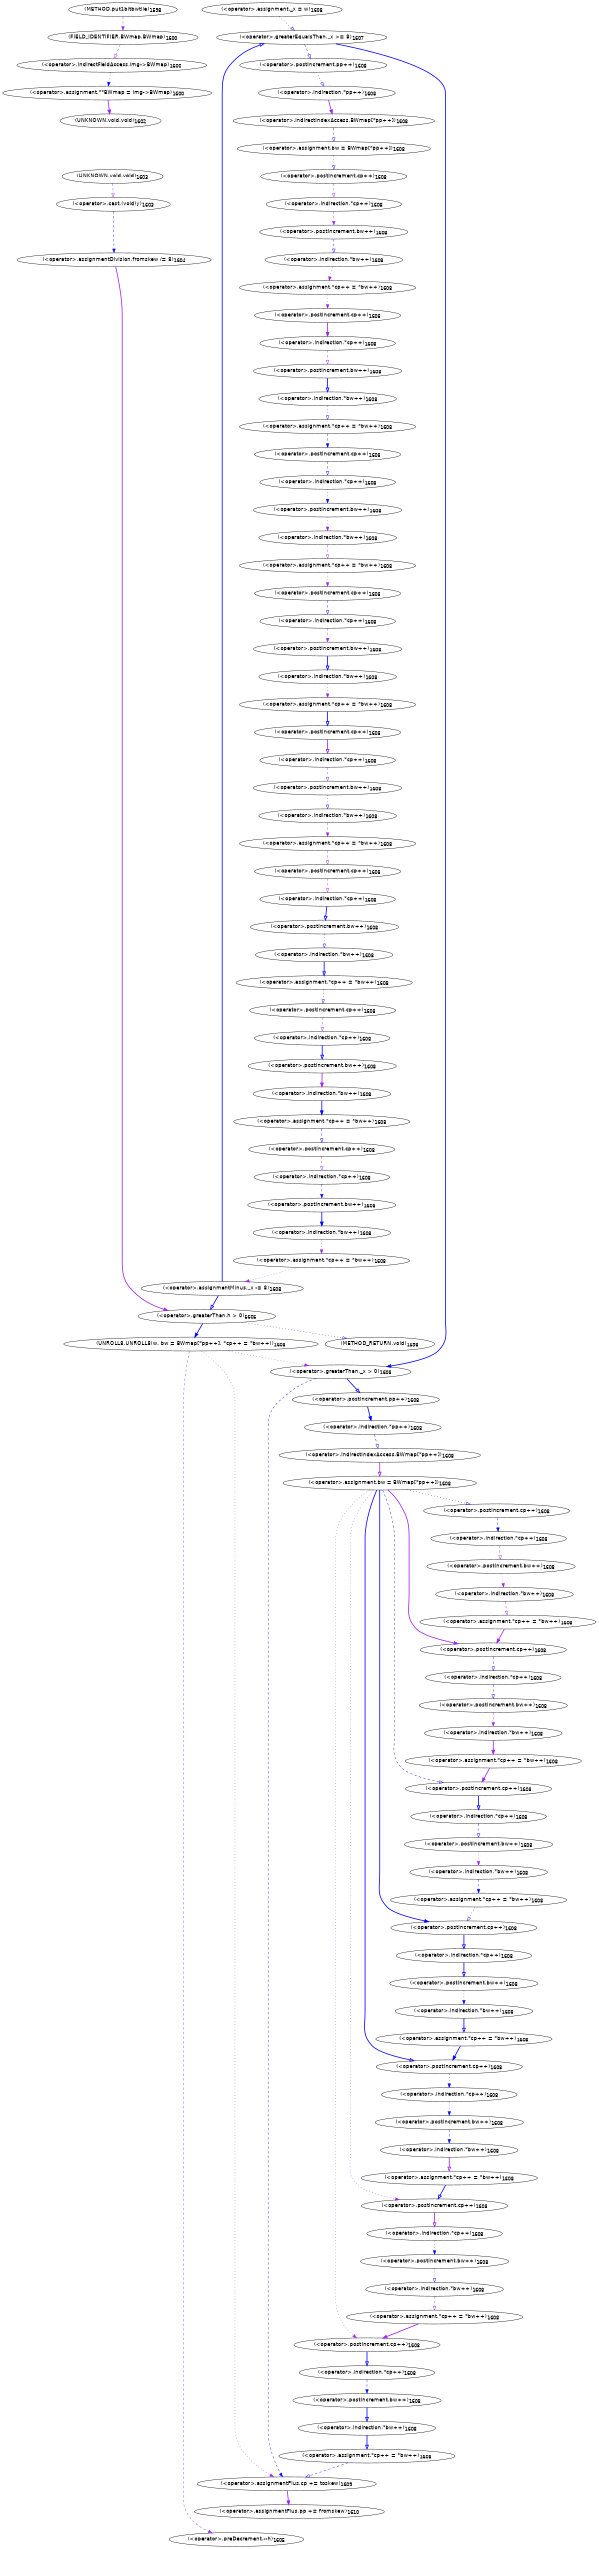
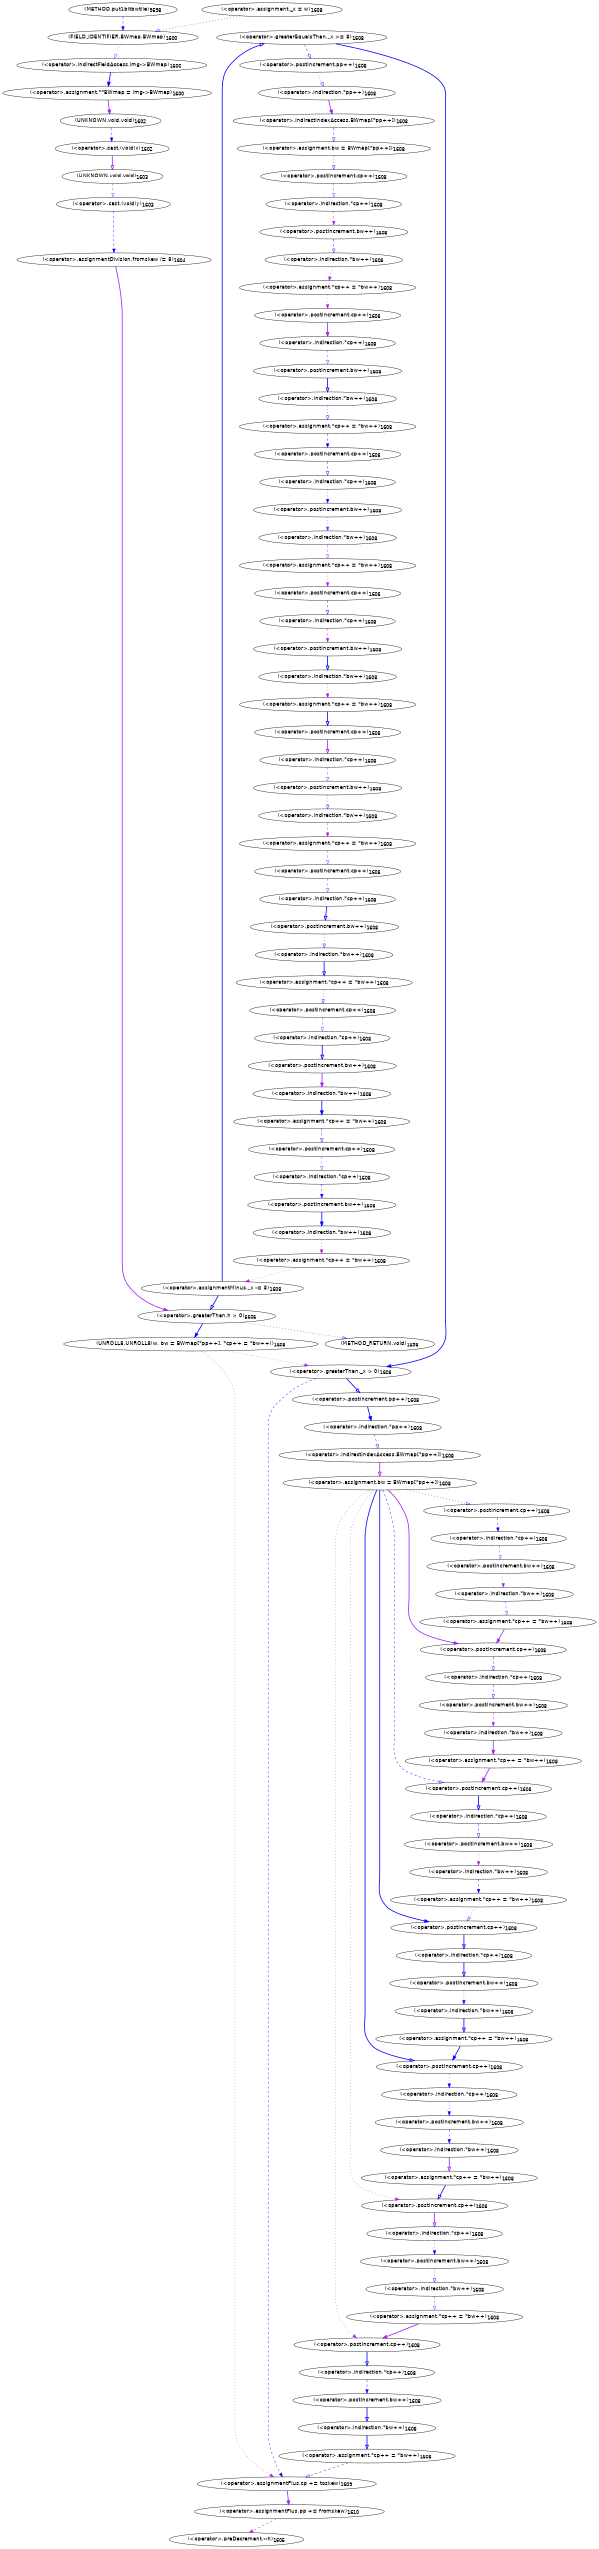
node "(METHOD,put1bitbwtile)": text "1598" -> "9598"
edge "(METHOD,put1bitbwtile)" -> "(FIELD_IDENTIFIER,BWmap,BWmap)": color purple -> blue
edge "(<operator>.assignment,_x = w)" -> "(<operator>.greaterEqualsThan,_x >= 8)": now "(<operator>.assignment,_x = w)" -> "(FIELD_IDENTIFIER,BWmap,BWmap)"
node "(<operator>.greaterEqualsThan,_x >= 8)": text "1607" -> "1608"
edge "(FIELD_IDENTIFIER,BWmap,BWmap)" -> "(<operator>.indirectFieldAccess,img->BWmap)": style dashed -> dotted
edge "(<operator>.indirectFieldAccess,img->BWmap)" -> "(<operator>.assignment,**BWmap = img->BWmap)": style dotted -> bold
node "(<operator>.cast,(void)x)": added
edge "(UNROLL8,UNROLL8(w, bw = BWmap[*pp++], *cp++ = *bw++))" -> "(<operator>.preDecrement,--h)": now "(<operator>.assignmentPlus,pp += fromskew)" -> "(<operator>.preDecrement,--h)"
